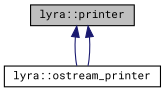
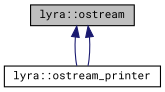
node "lyra::printer": label "lyra::printer" -> "lyra::ostream"
